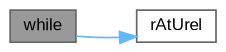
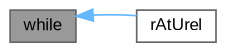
edge "while" -> "rAtUrel": reversed
